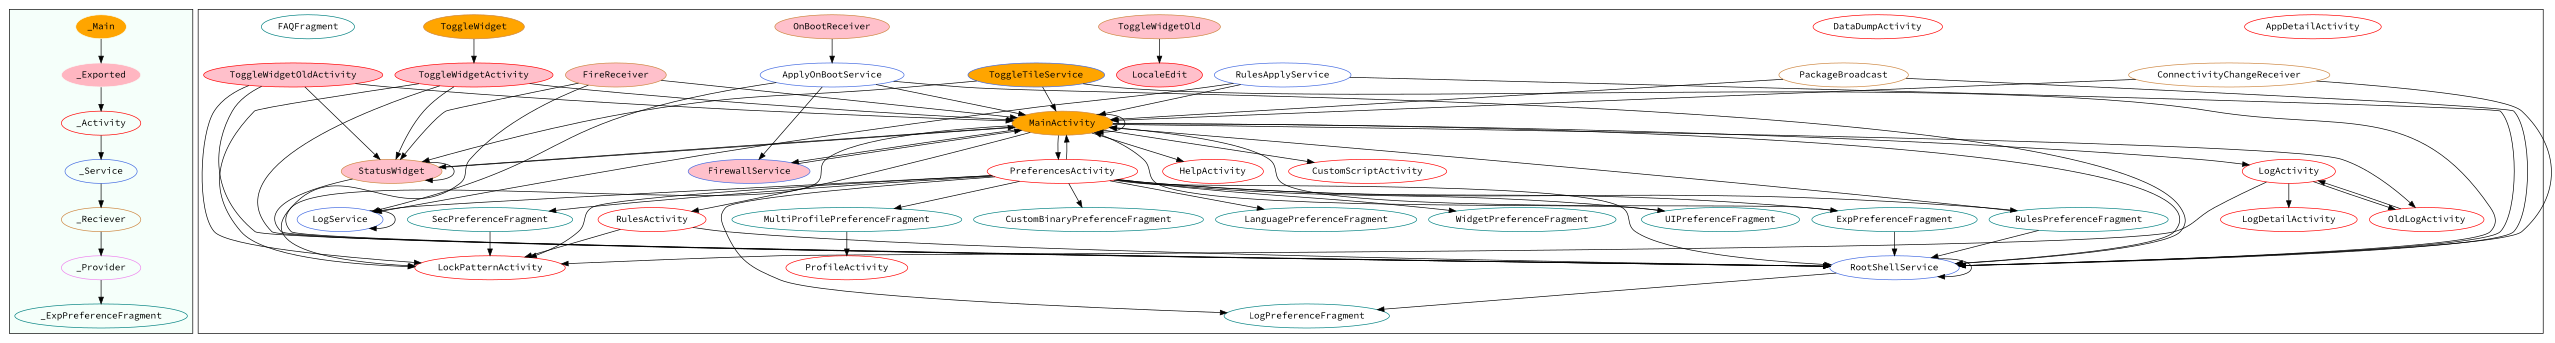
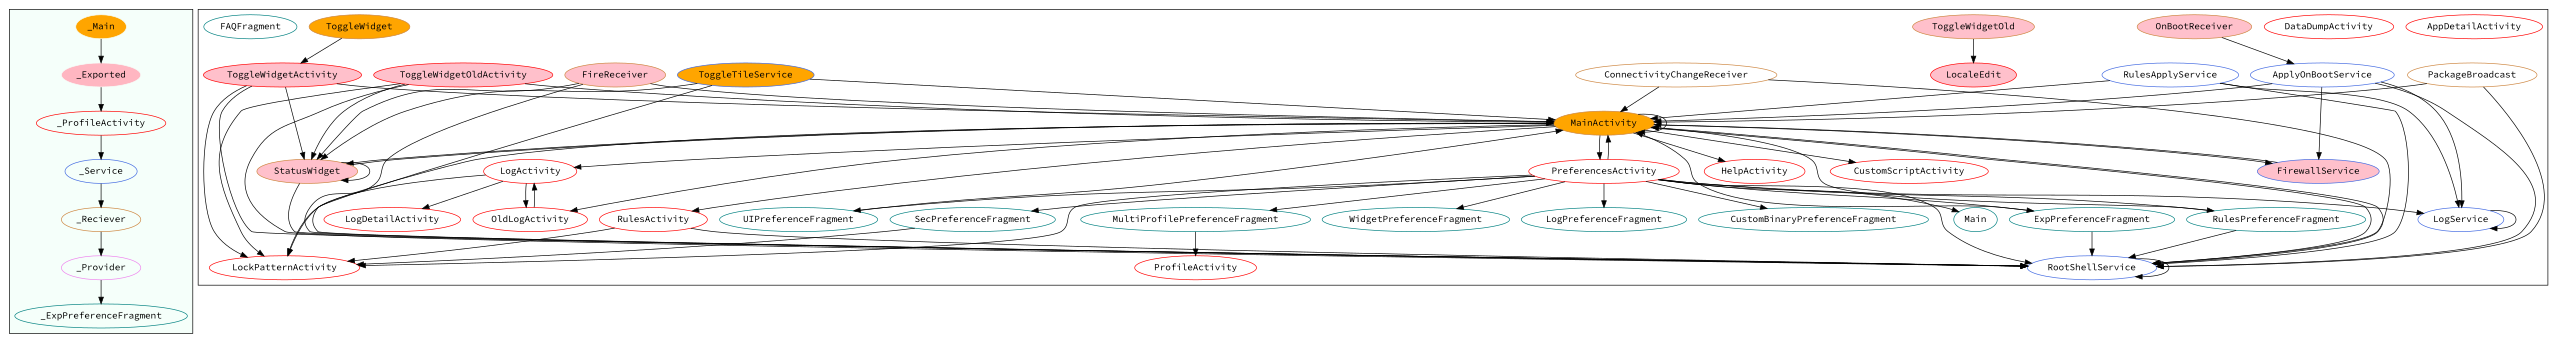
node "_Activity": label "_Activity" -> "_ProfileActivity"
node "LanguagePreferenceFragment": label "LanguagePreferenceFragment" -> "Main"
edge "RootShellService" -> "LogPreferenceFragment": now "RootShellService" -> "MainActivity"
